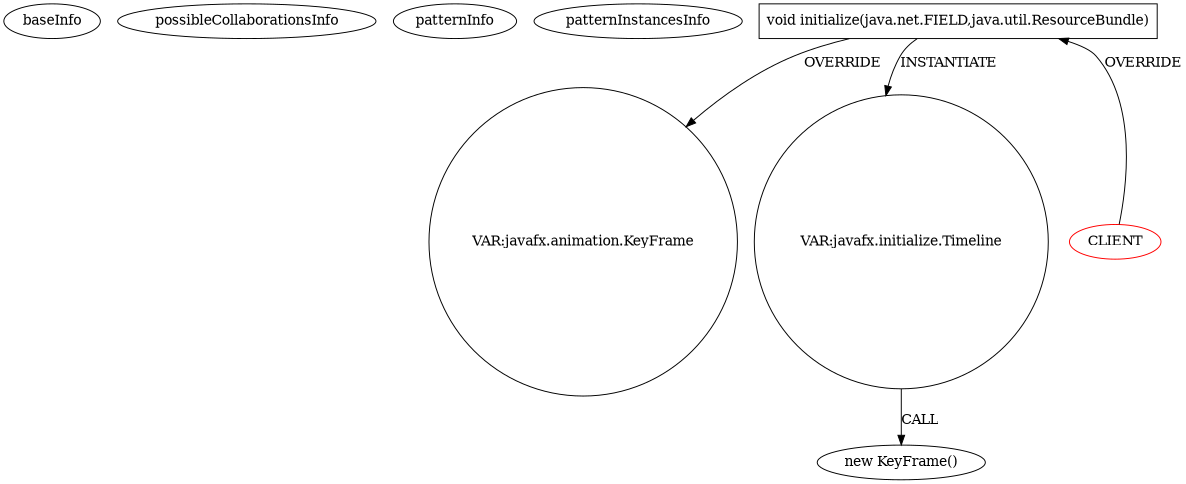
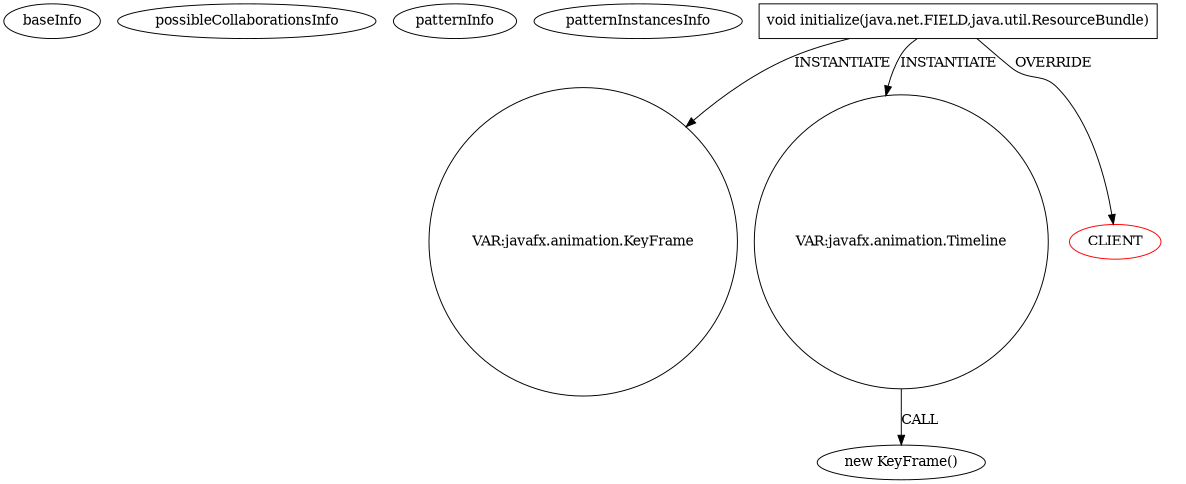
edge "void initialize(java.net.FIELD,java.util.ResourceBundle)" -> "VAR:javafx.animation.KeyFrame": label "OVERRIDE" -> "INSTANTIATE"
edge "CLIENT" -> "void initialize(java.net.FIELD,java.util.ResourceBundle)": reversed
node "VAR:javafx.initialize.Timeline": label "VAR:javafx.initialize.Timeline" -> "VAR:javafx.animation.Timeline"
